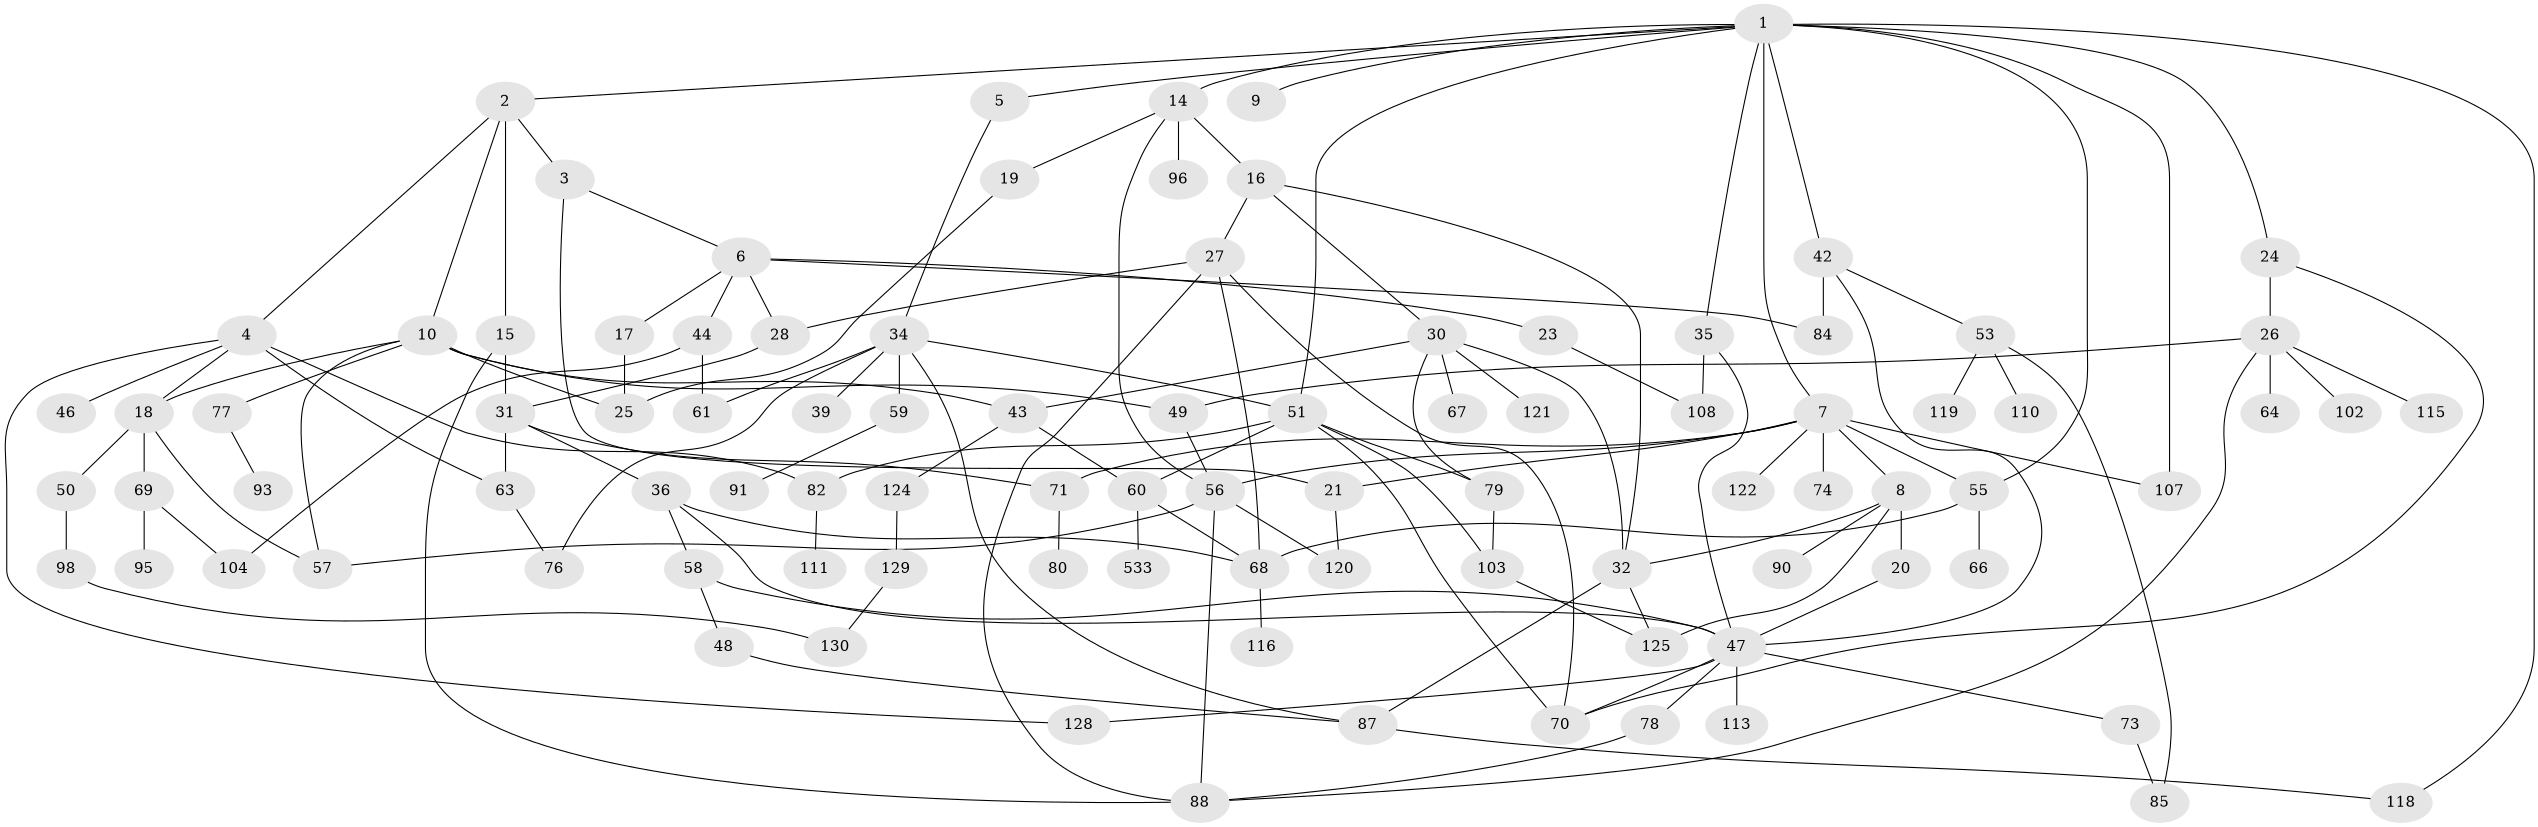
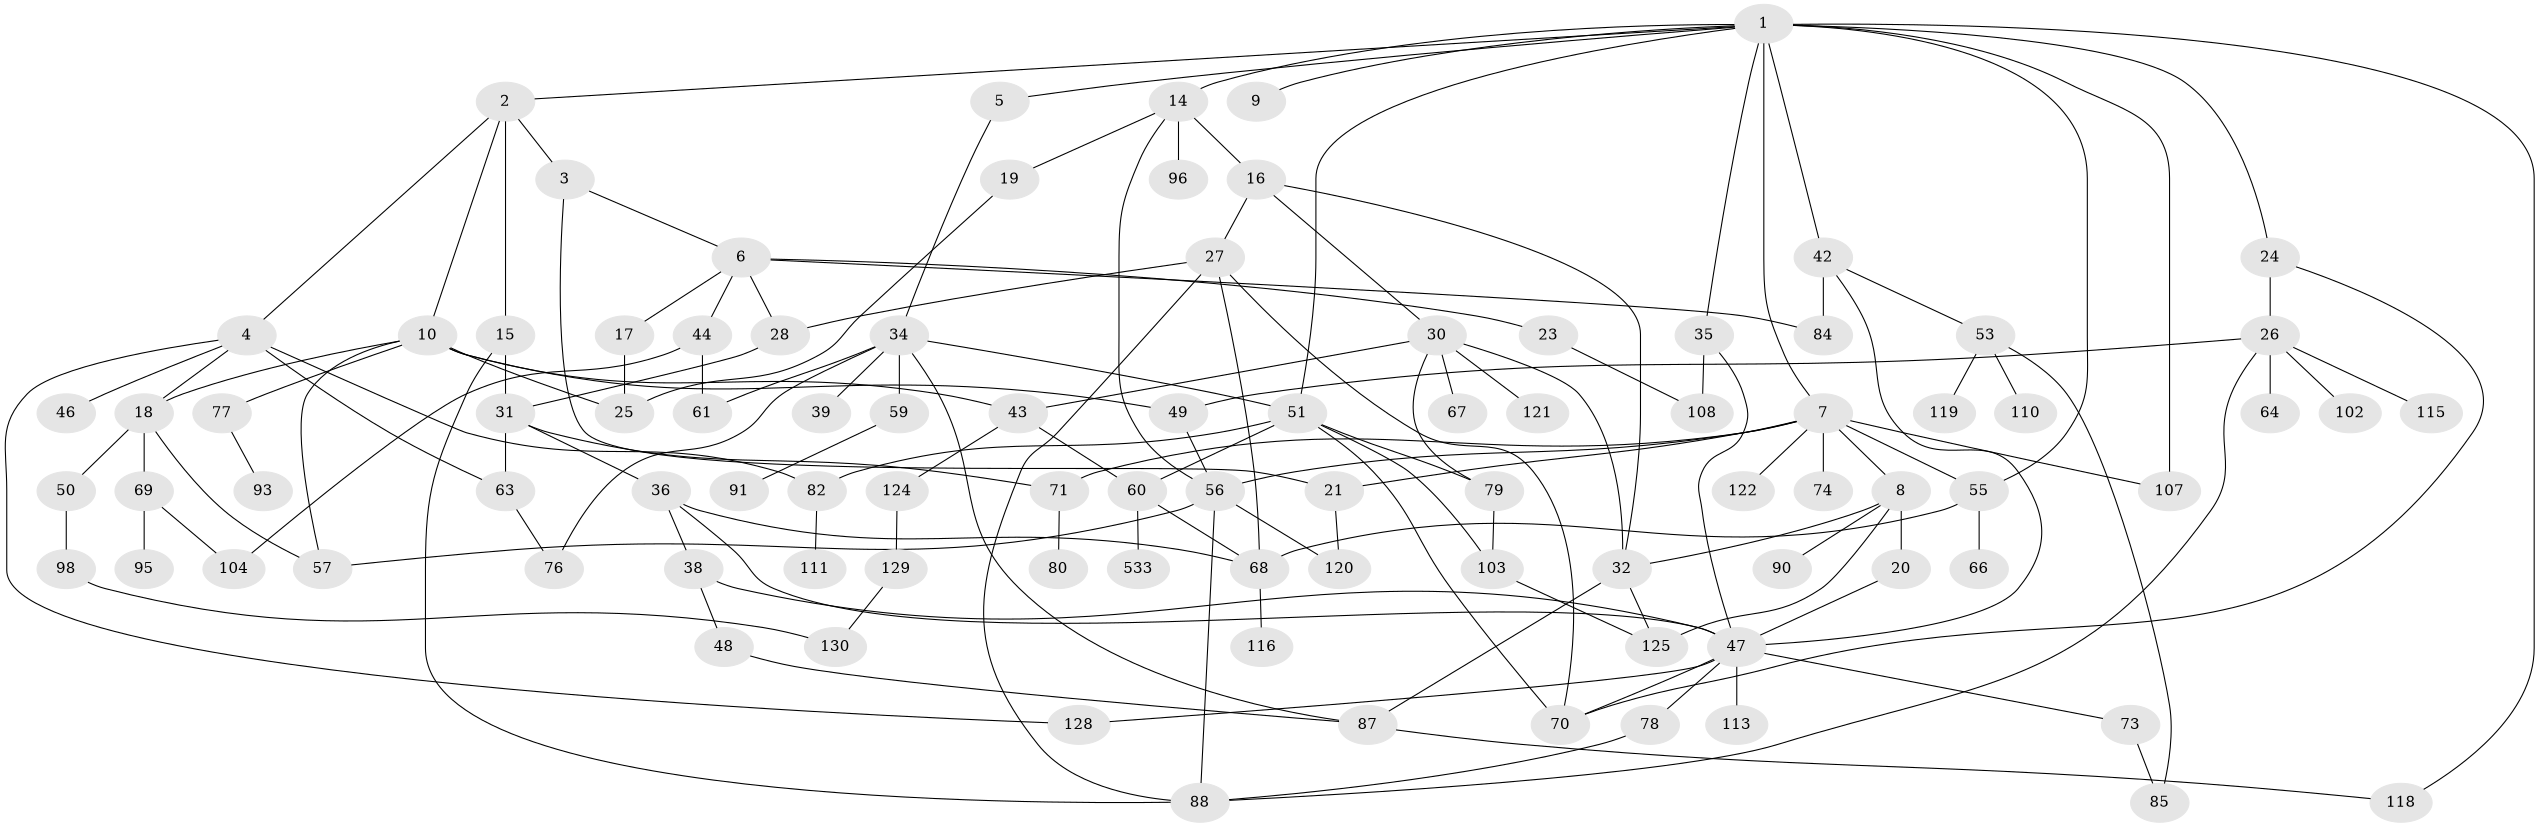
node "58": label "58" -> "38"
